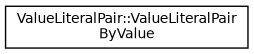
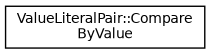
node "ValueLiteralPair::ValueLiteralPair ByValue": label "ValueLiteralPair::ValueLiteralPair ByValue" -> "ValueLiteralPair::Compare ByValue"
